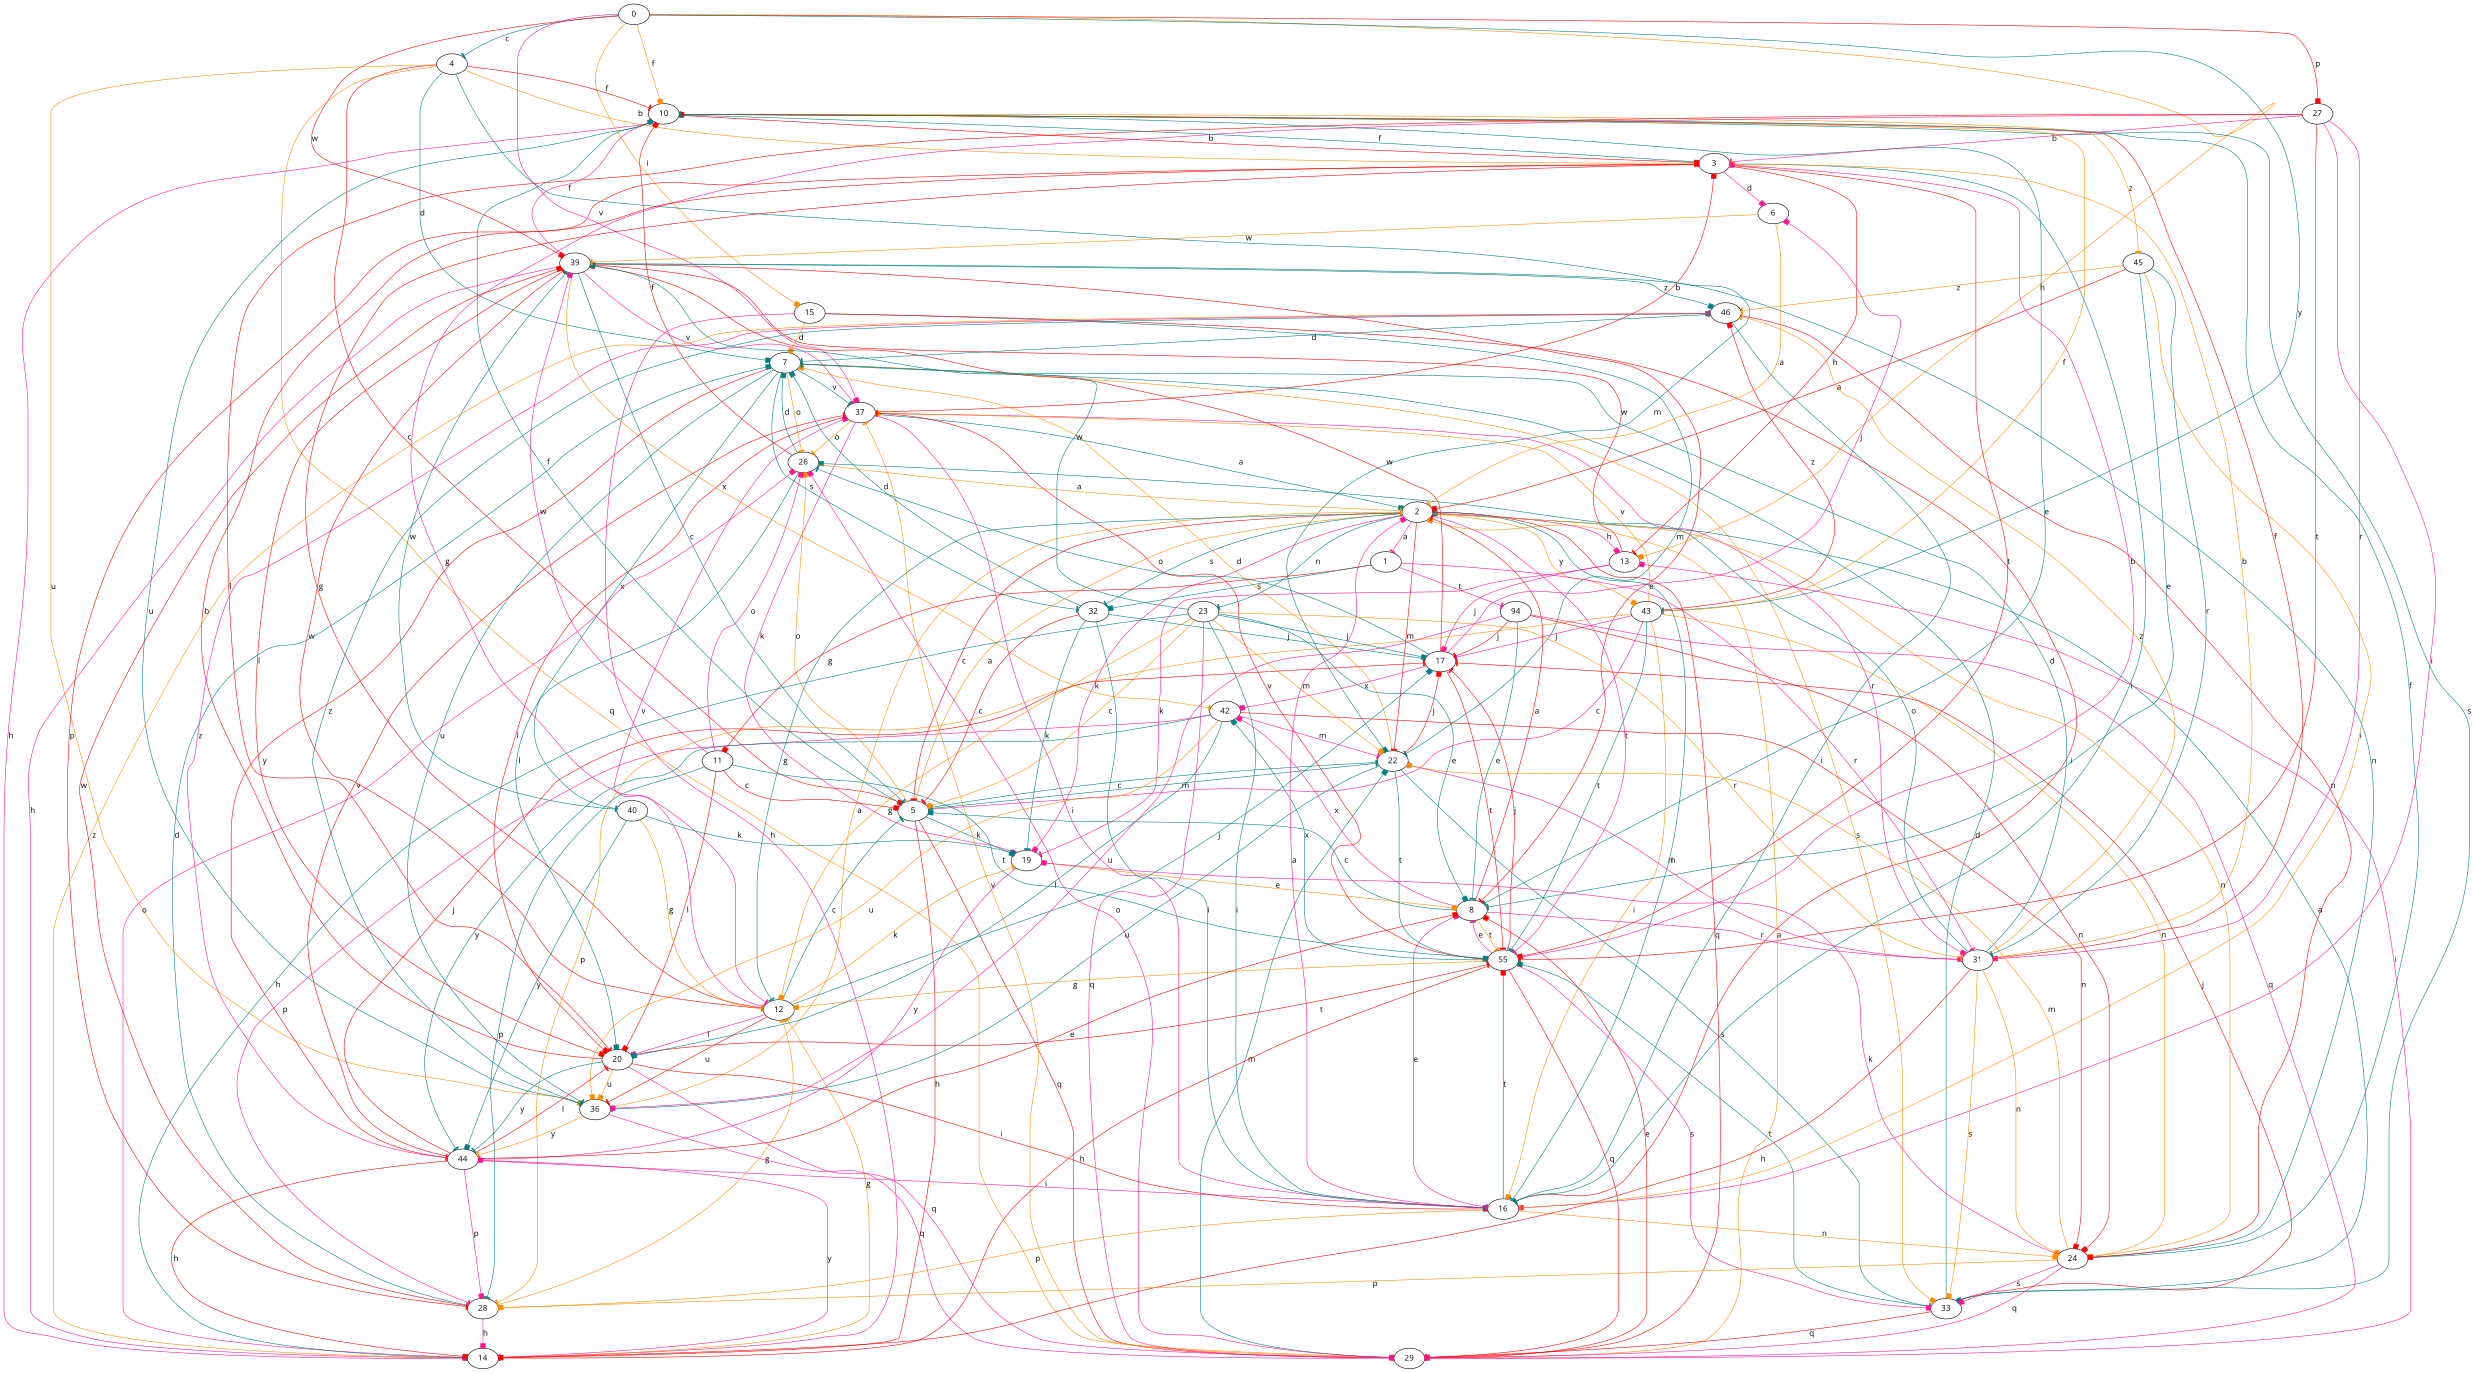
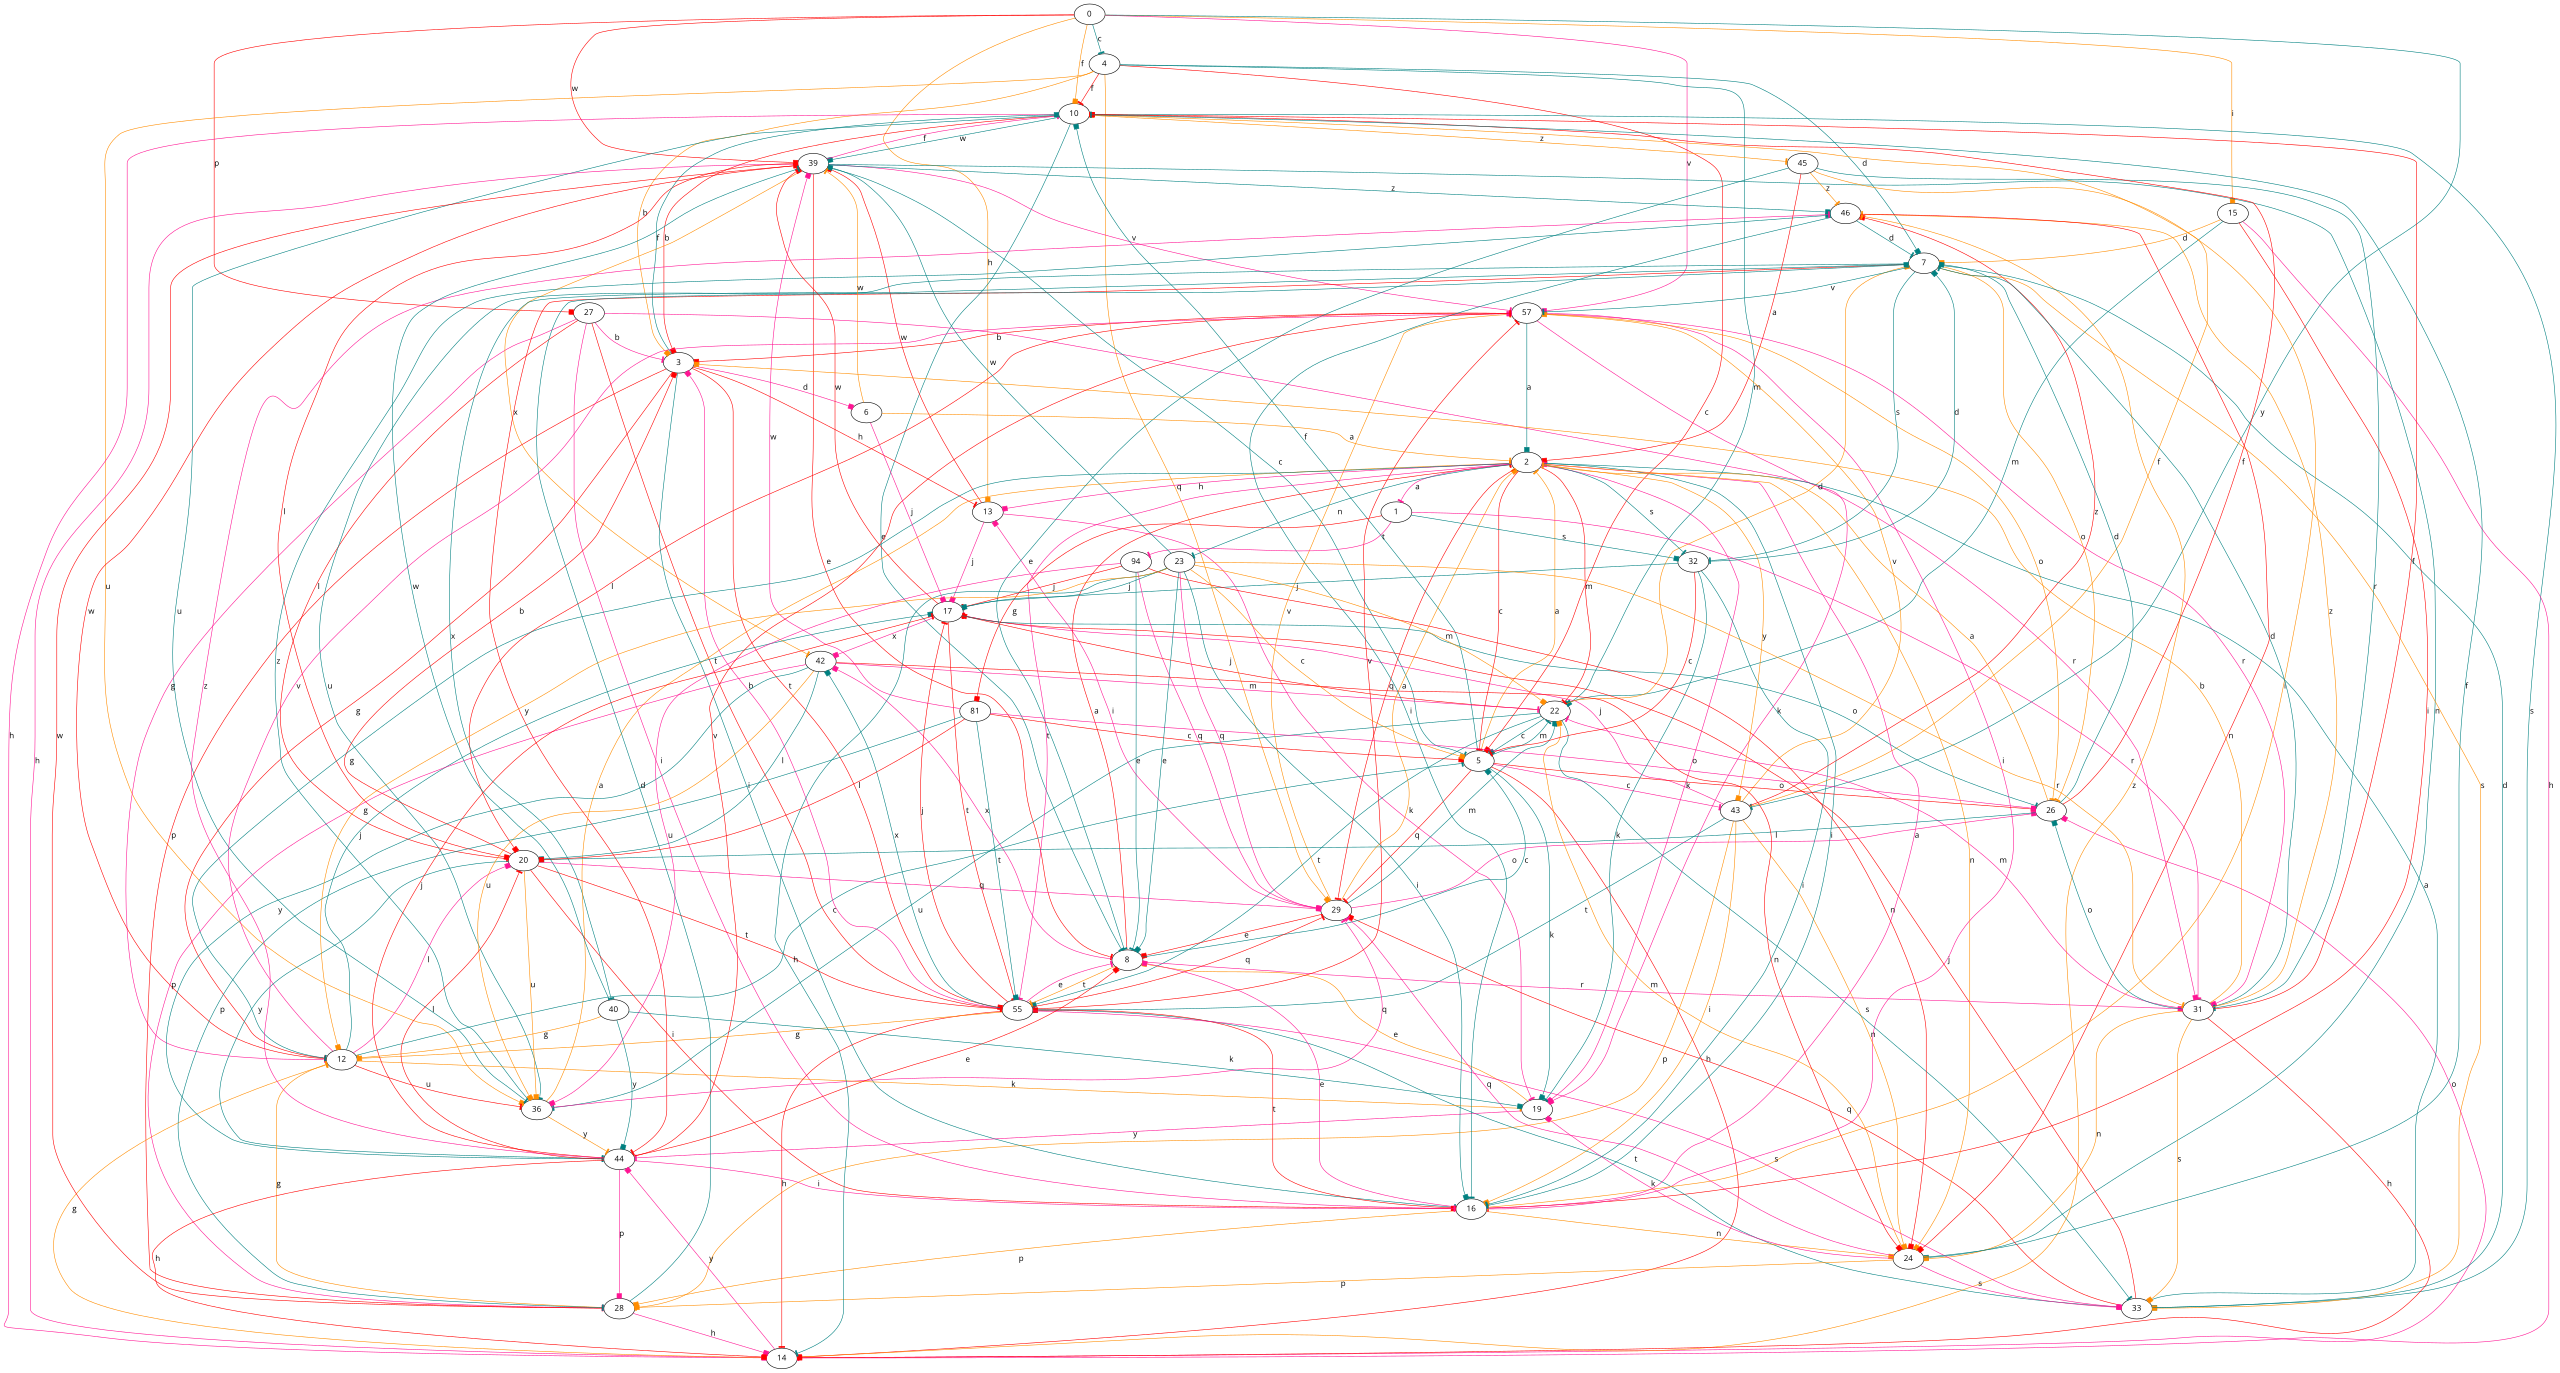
edge "10" -> "39": added, label "w"
node "37": label "37" -> "57"
edge "17" -> "6": reversed
edge "5" -> "26": color darkorange -> red
node "11": label "11" -> "81"
edge "43" -> "5": reversed
